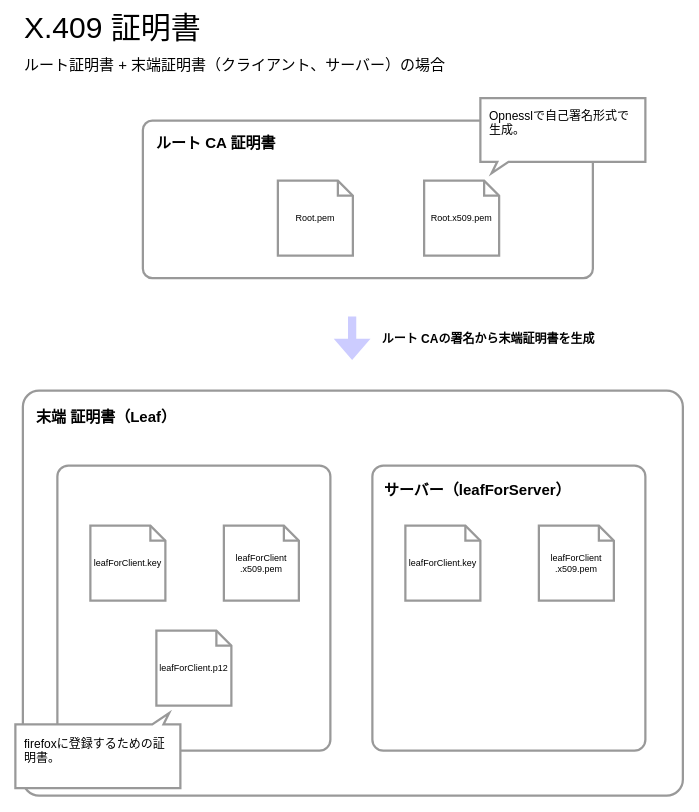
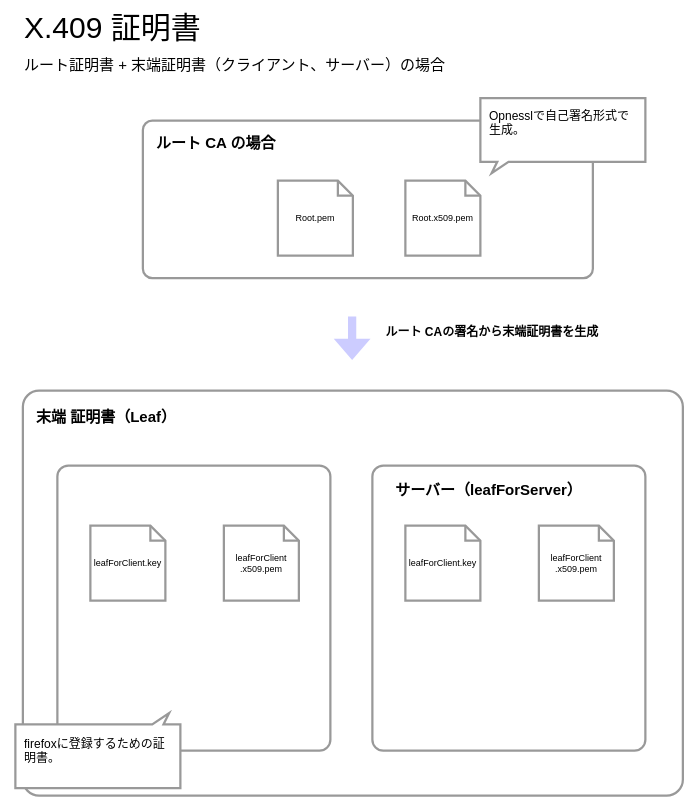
node "ルート CA 証明書": label "ルート CA 証明書" -> "ルート CA の場合"
node "Root.x509.pem": moved (462, 218) -> (443, 218)
node "ルート CAの署名から末端証明書を生成": moved (508, 342) -> (512, 334)
node "サーバー（leafForServer）": moved (499, 489) -> (510, 489)
node "leafForClient.p12": removed
